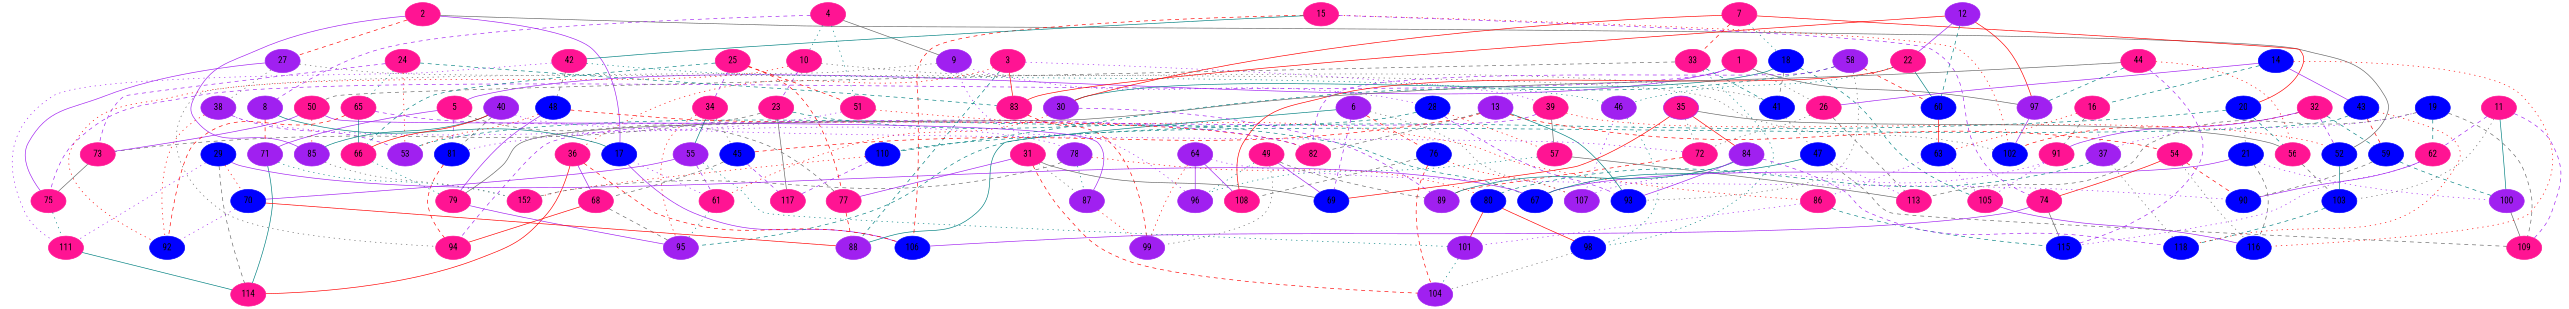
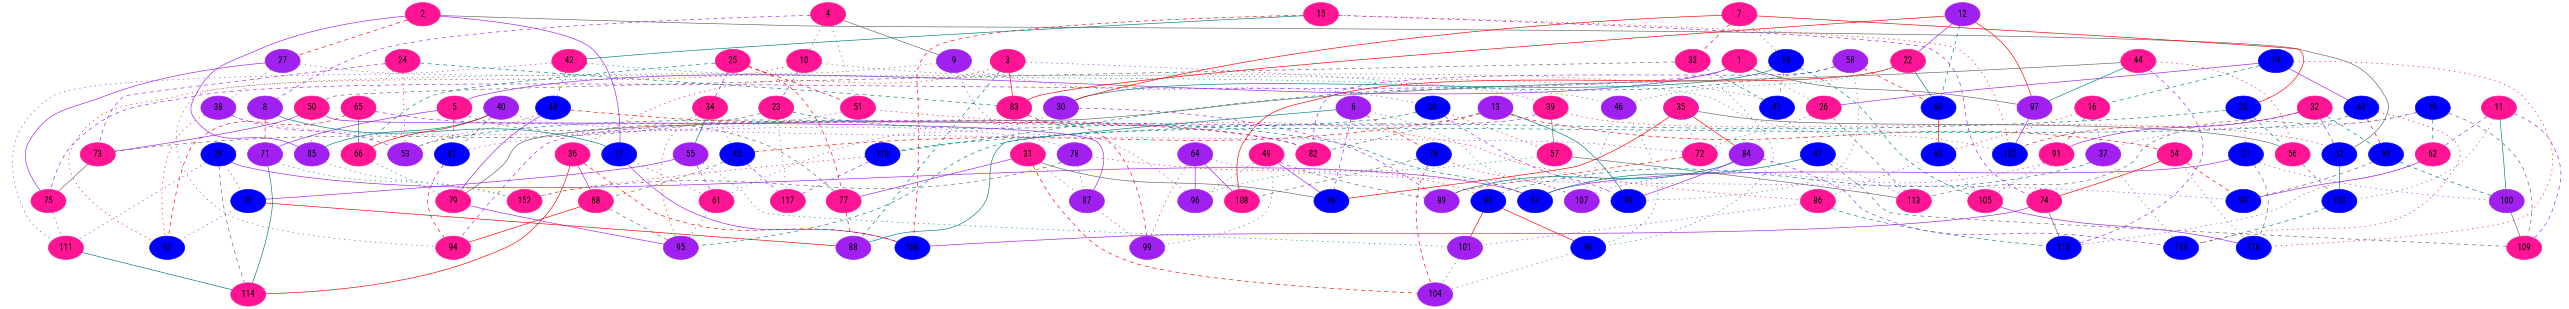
edge "44" -- "97": style dashed -> solid
edge "30" -- "61": color red -> purple
edge "23" -- "117": style solid -> dotted
